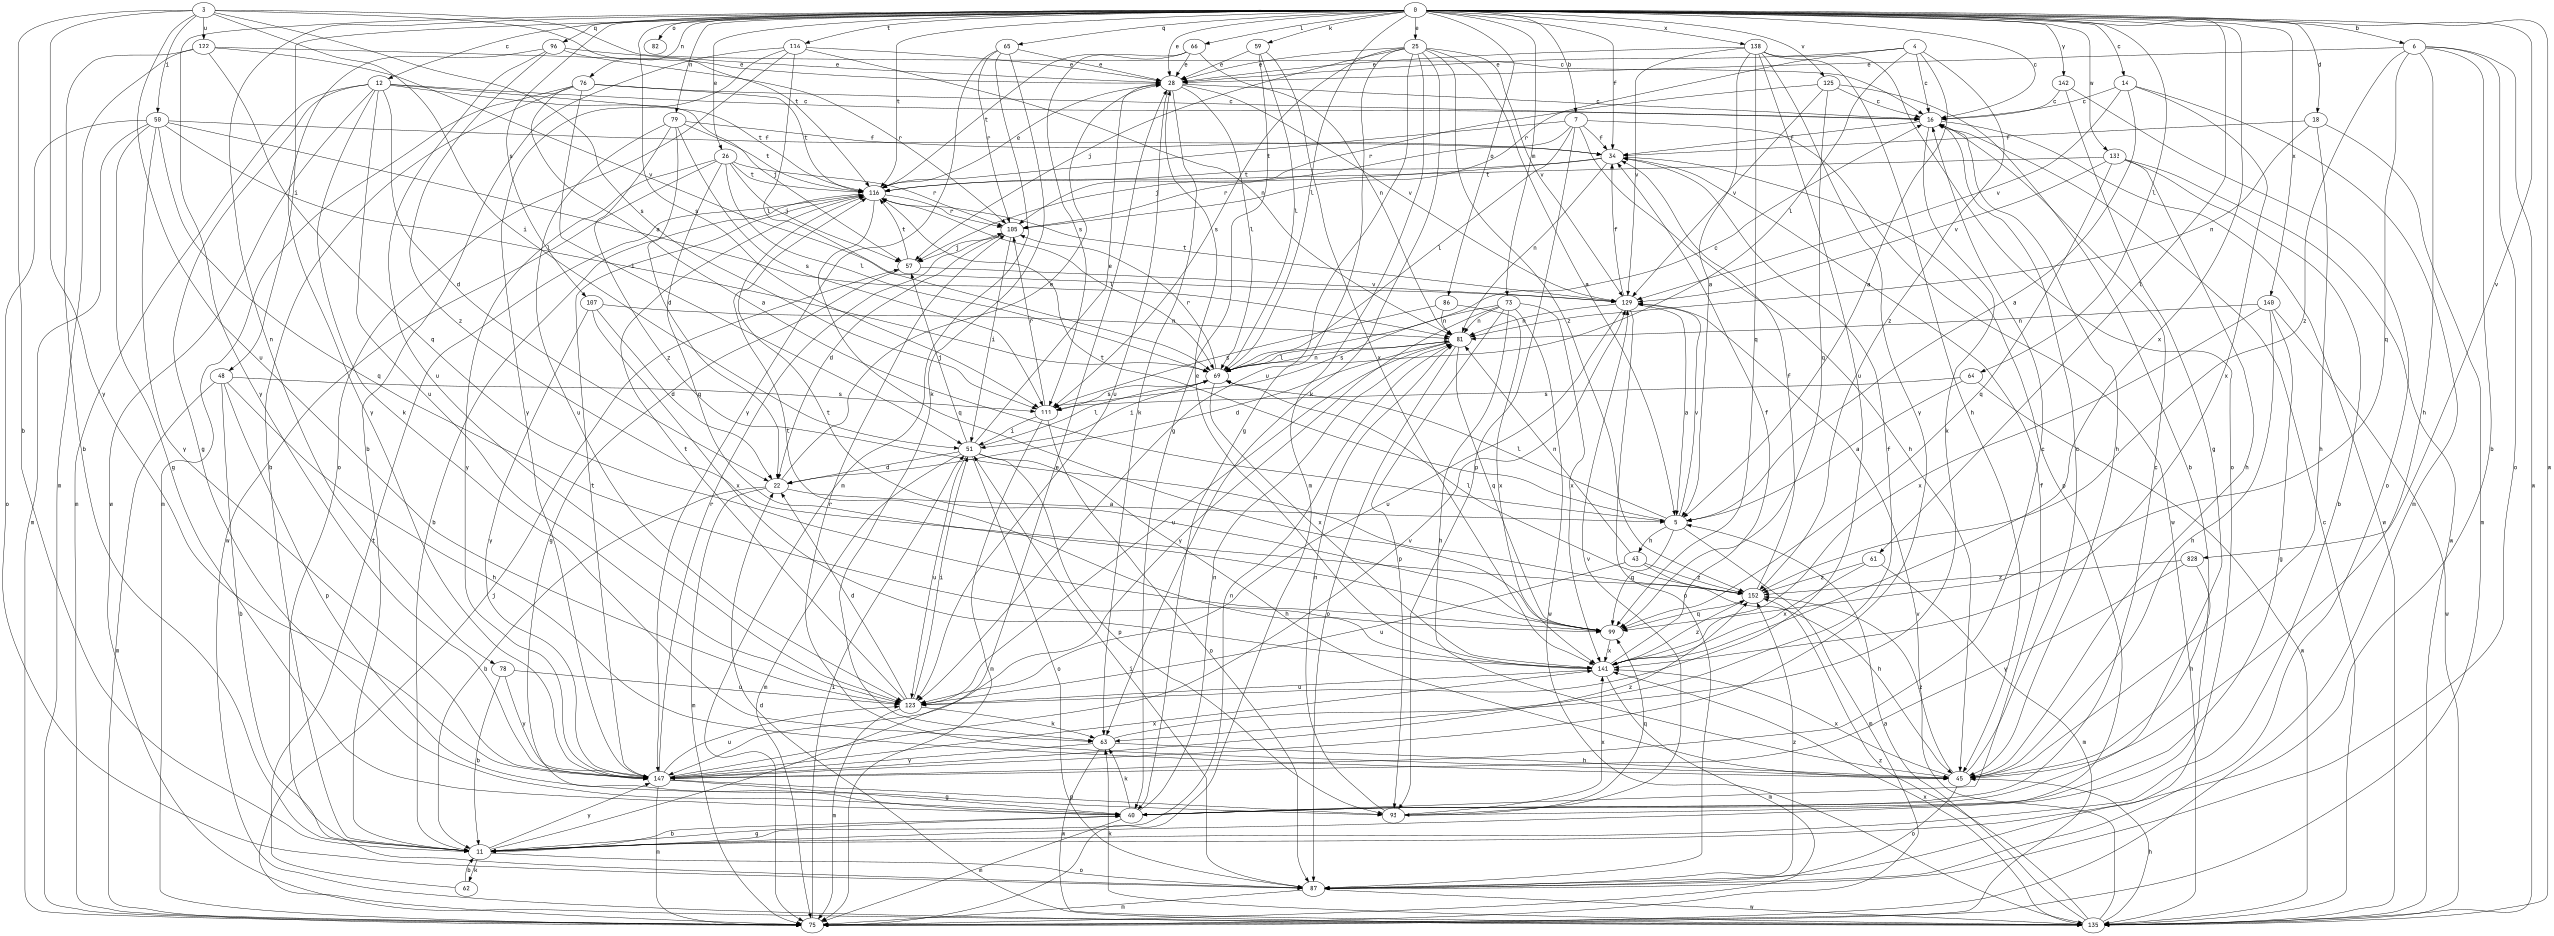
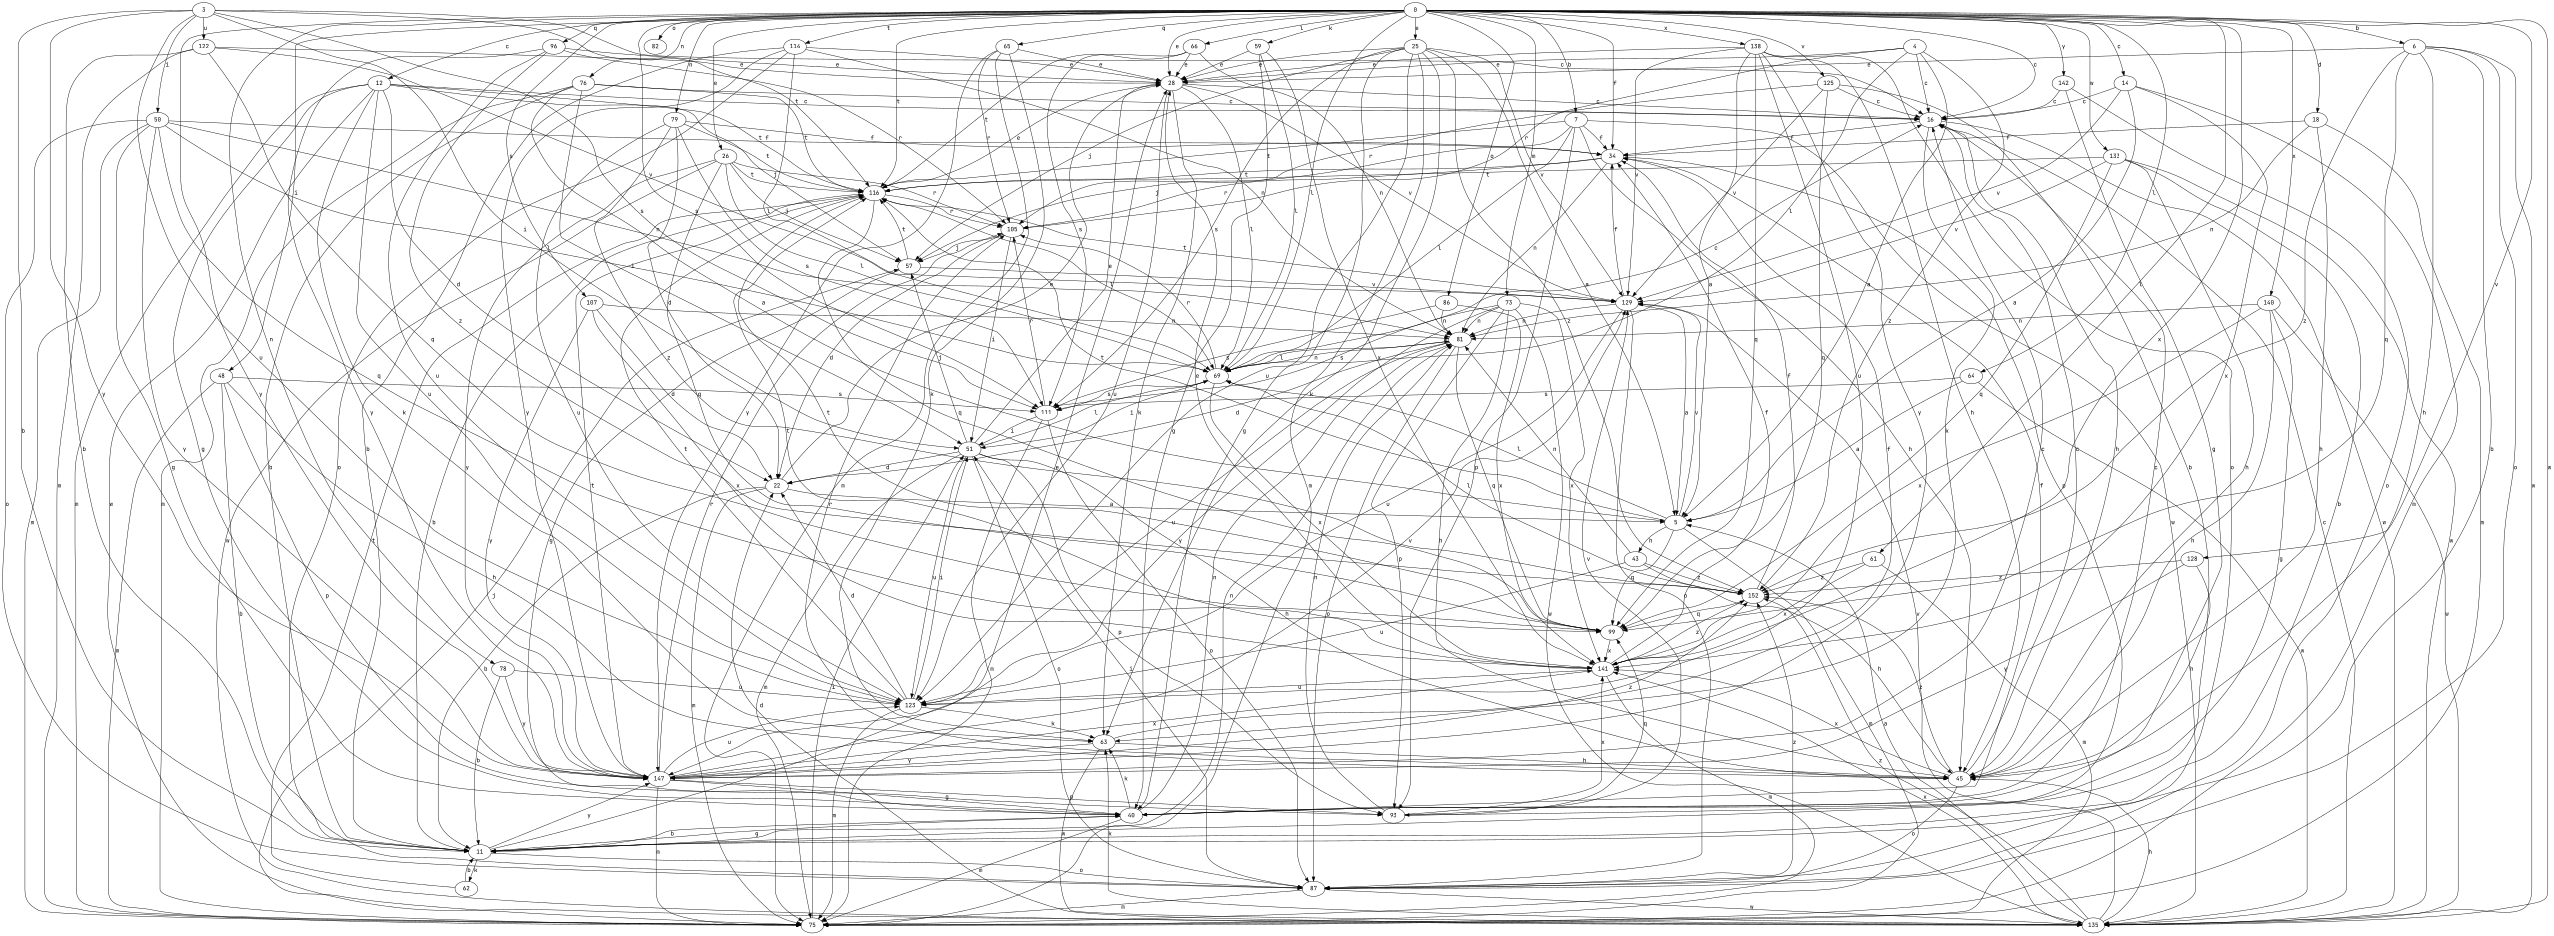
edge "50" -> "81": label "a" -> "n"
node "828": label "828" -> "128"
